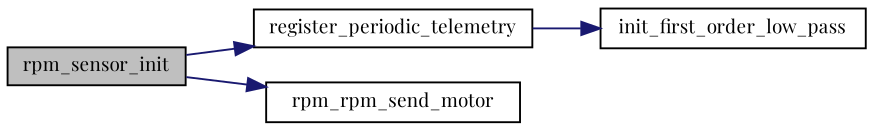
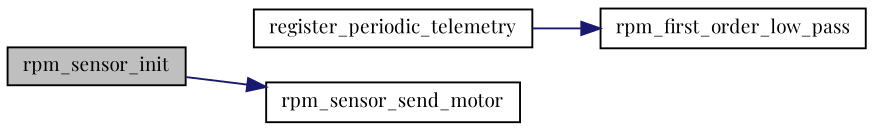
node "init_first_order_low_pass": label "init_first_order_low_pass" -> "rpm_first_order_low_pass"
edge "rpm_sensor_init" -> "register_periodic_telemetry": removed
node "rpm_rpm_send_motor": label "rpm_rpm_send_motor" -> "rpm_sensor_send_motor"
